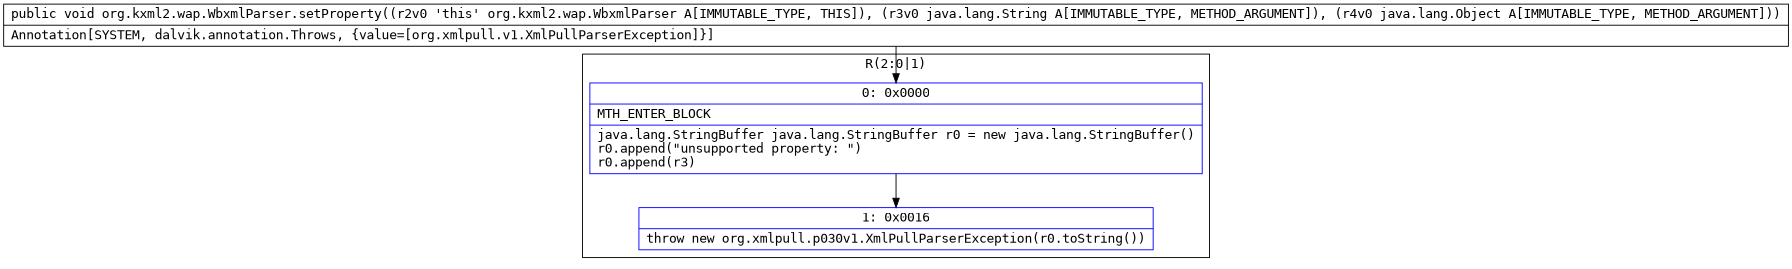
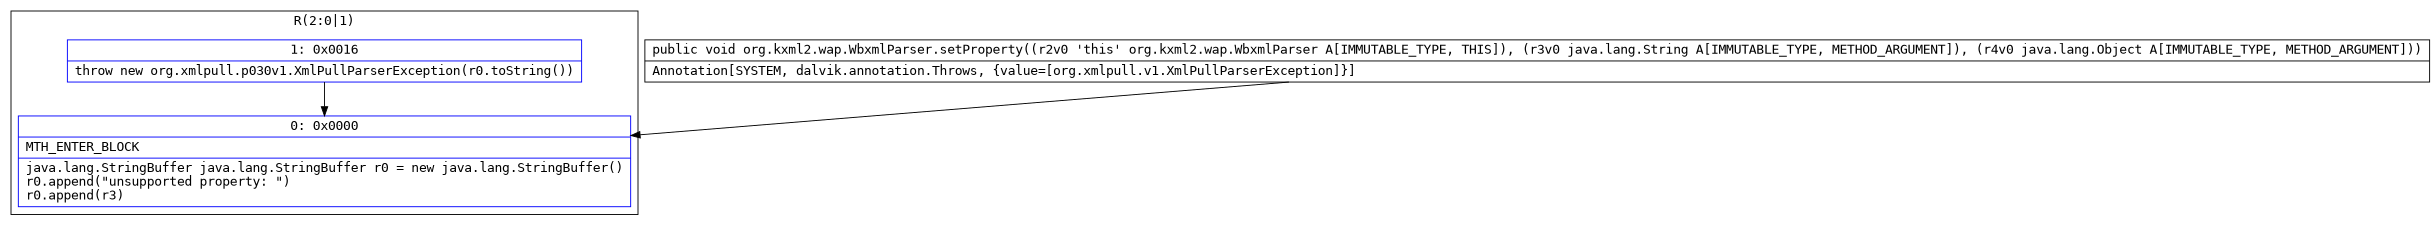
edge "0: 0x0000" -> "1: 0x0016": reversed
